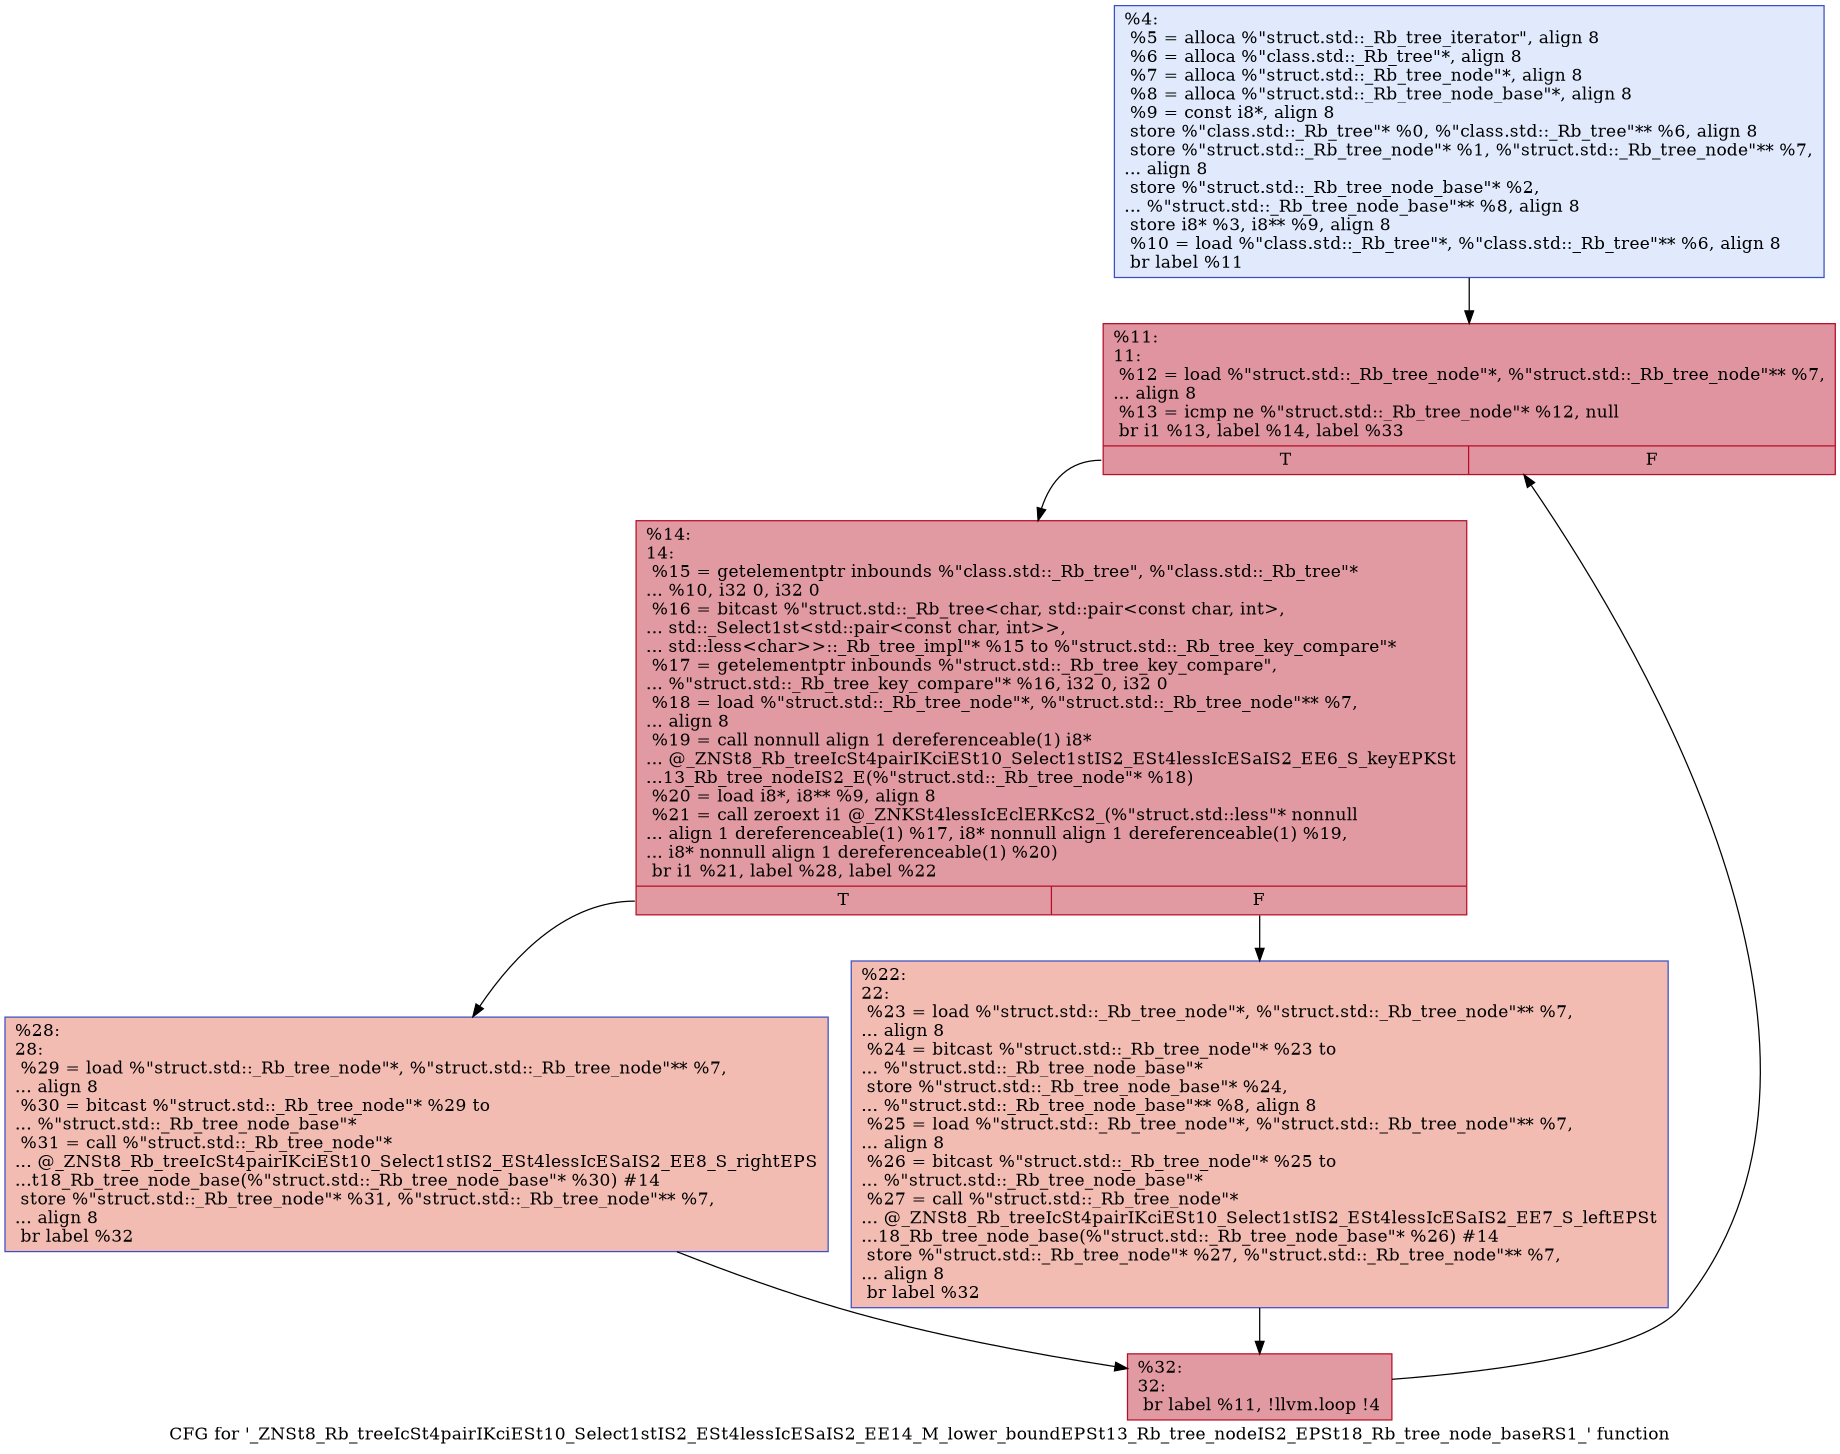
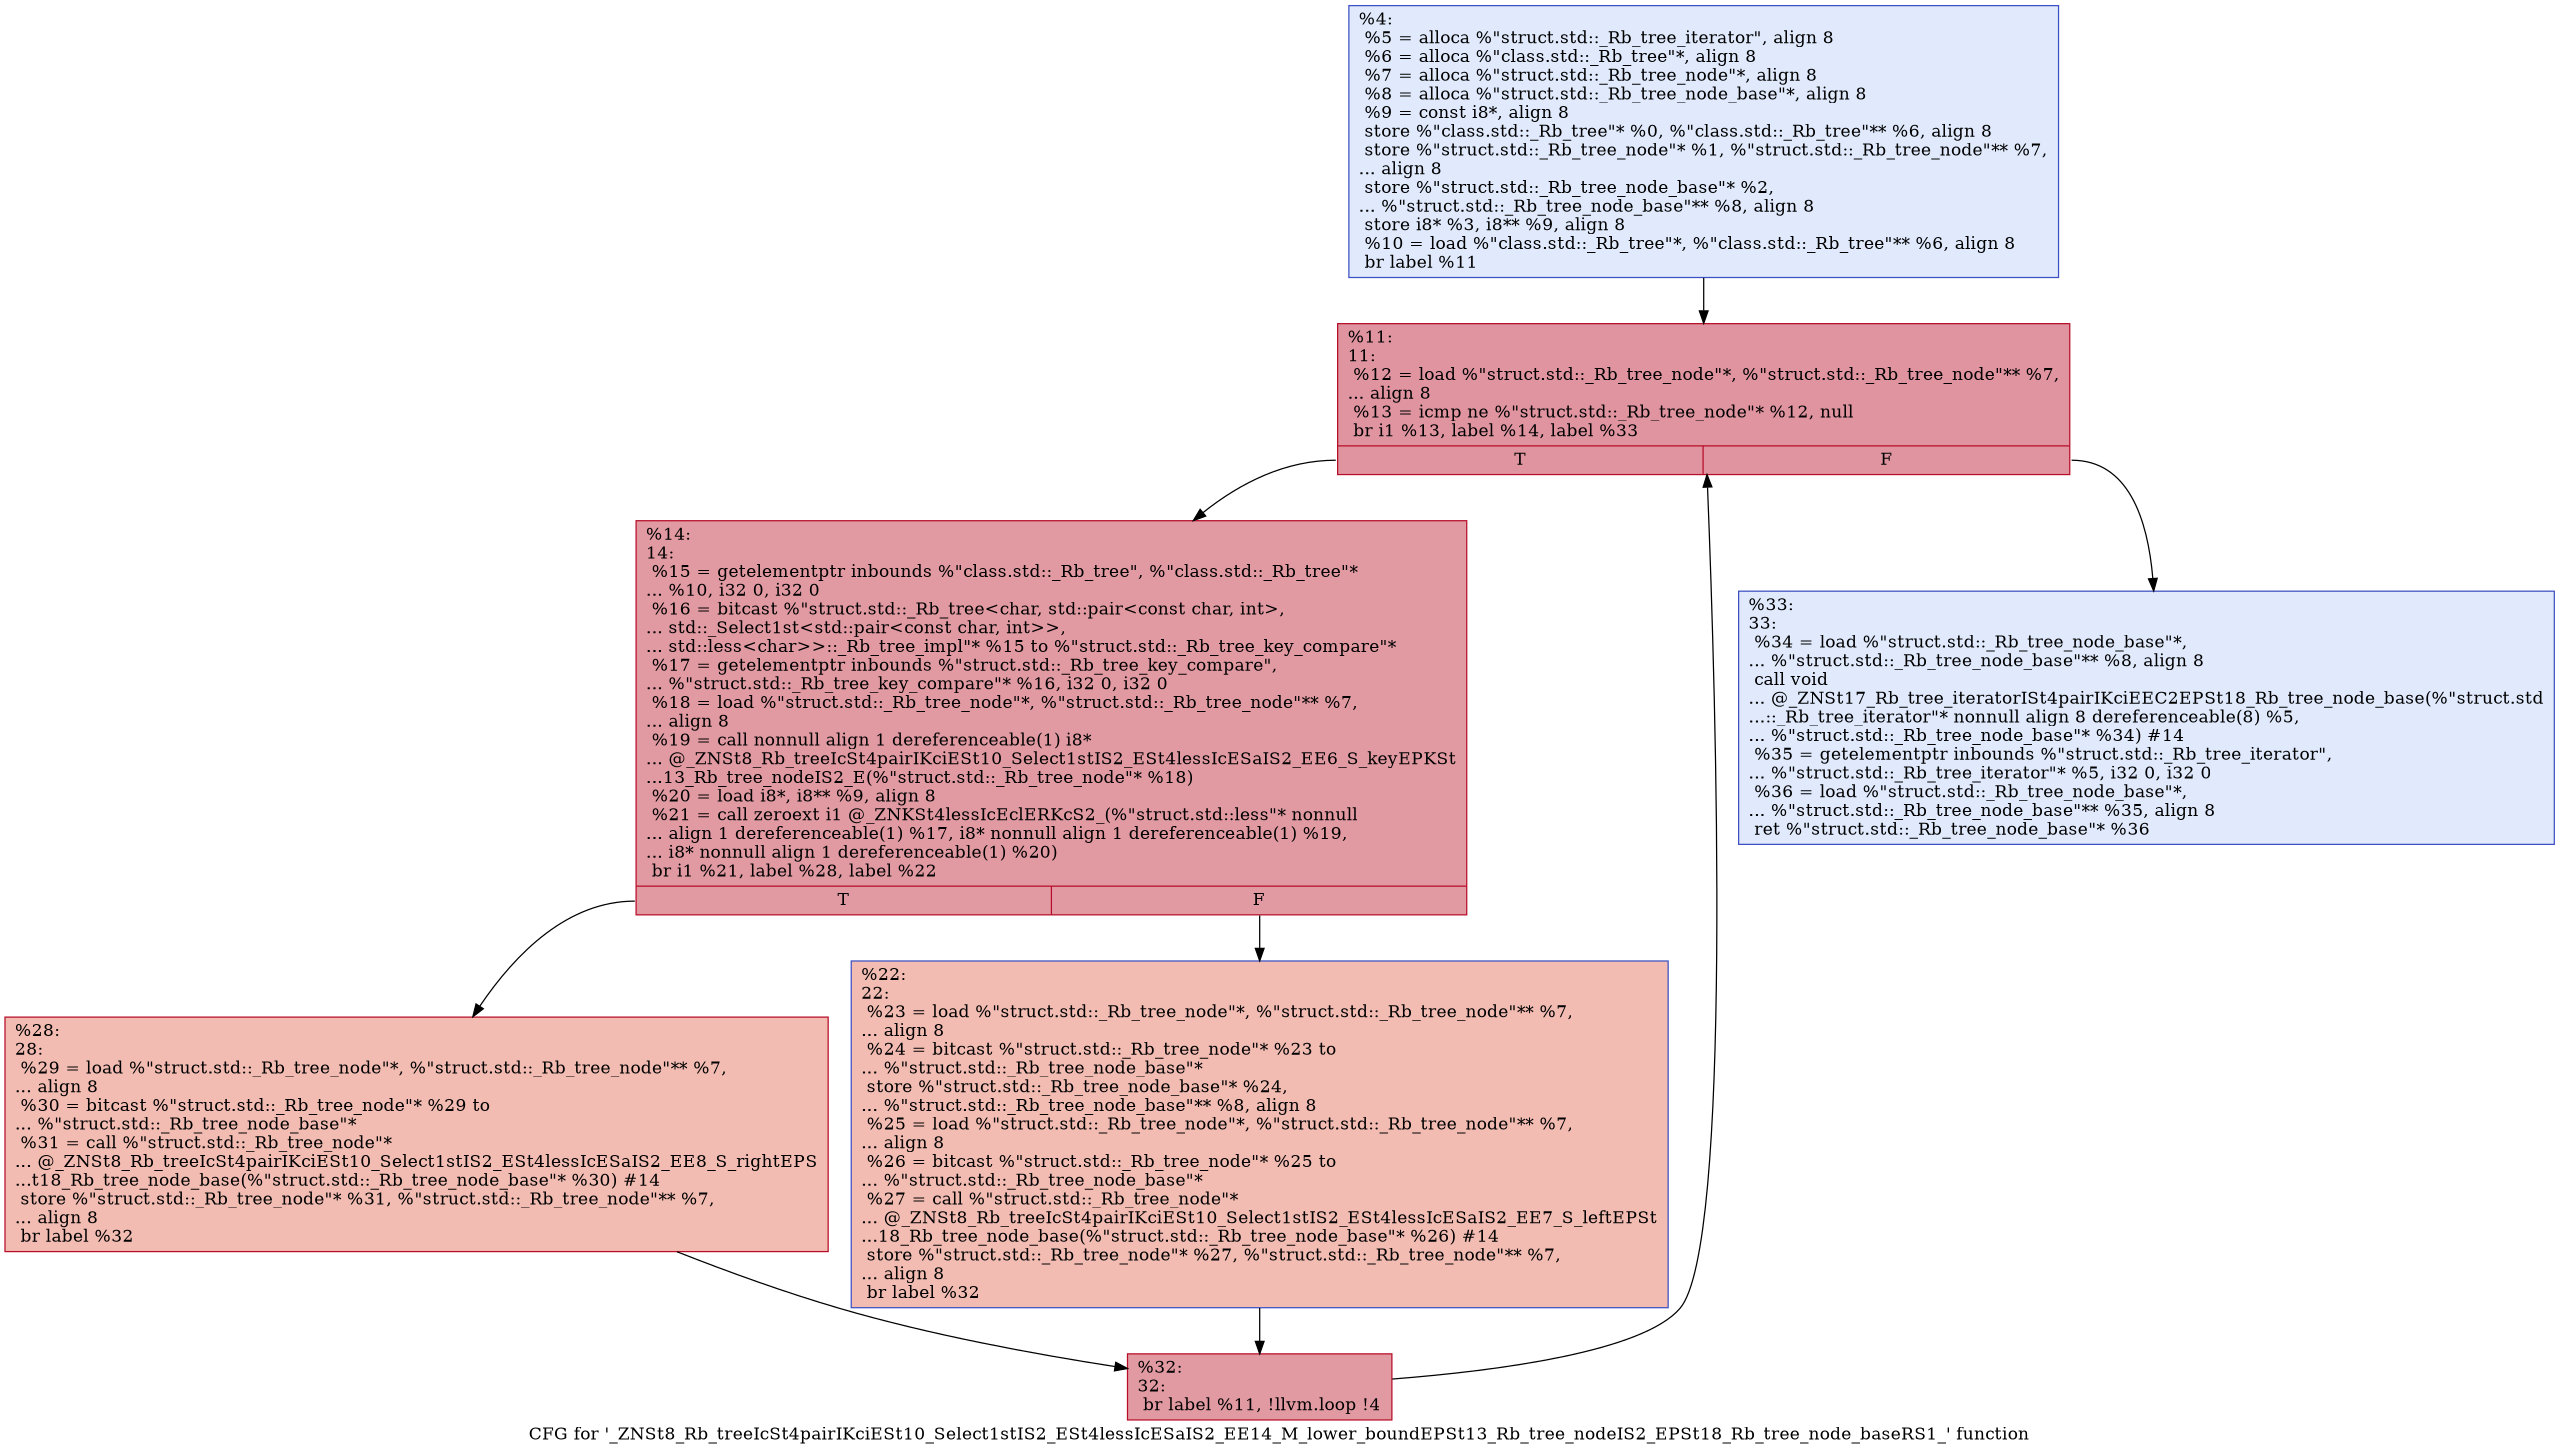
node "%33:": added
node "%28:": color #3d50c3ff -> #b70d28ff
